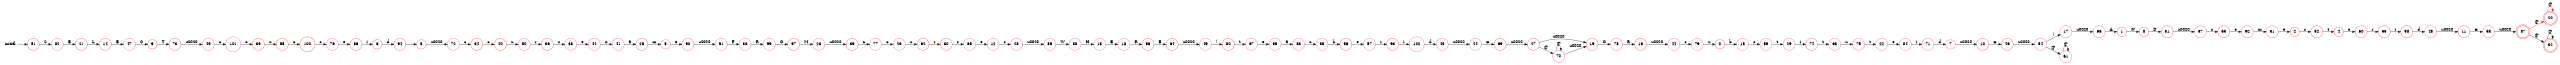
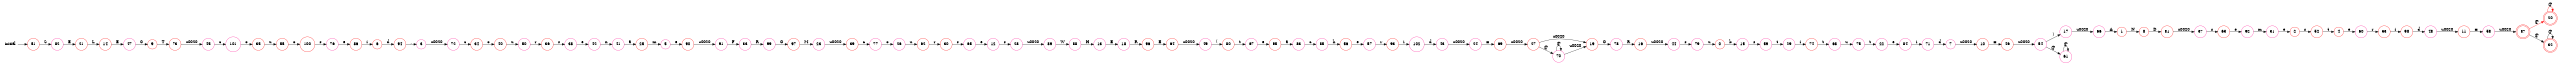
node "95": color deeppink -> red
